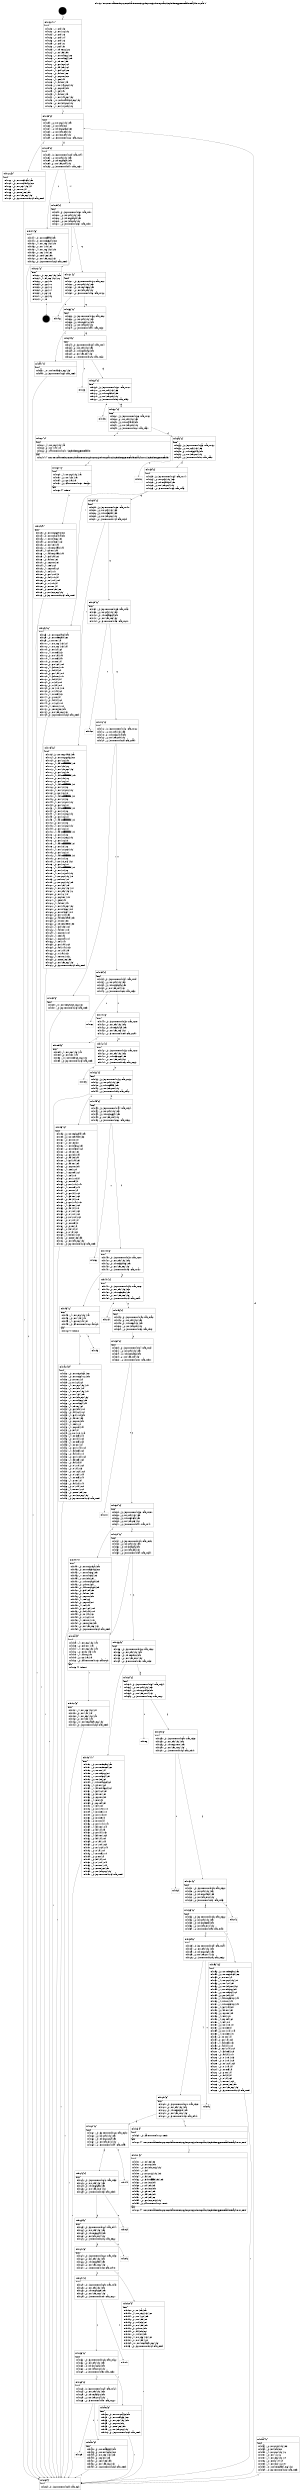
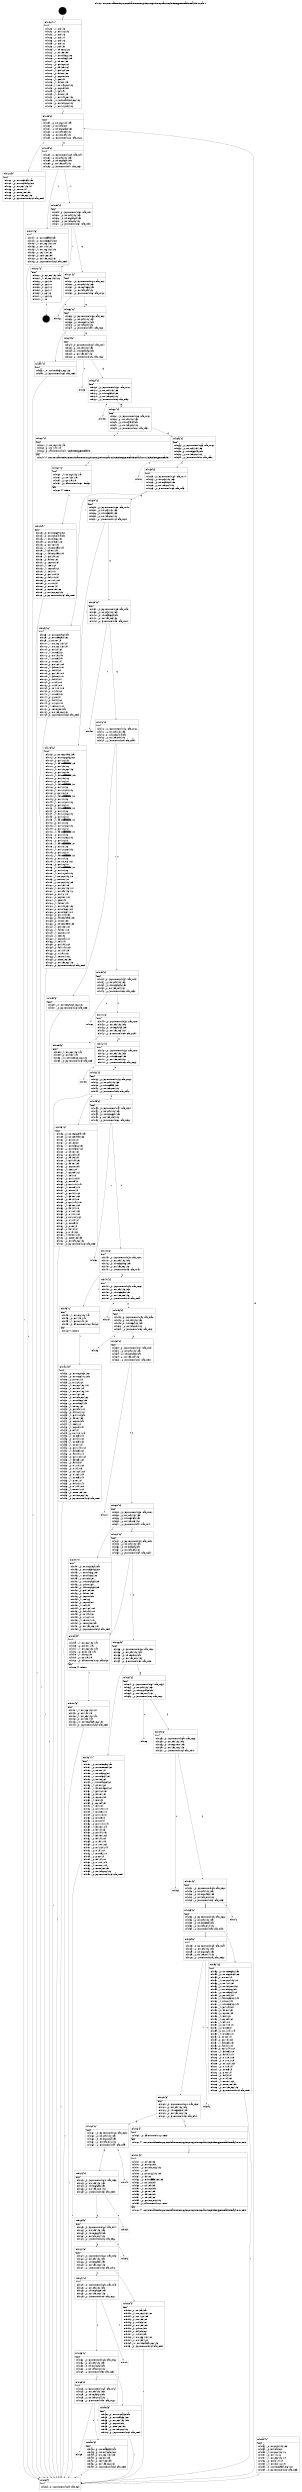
edge "0x4019f2 [16]" -> "0x401dc3": now "0x4014f3 [28]" -> "0x401dc3"
